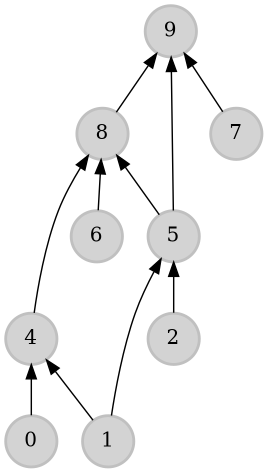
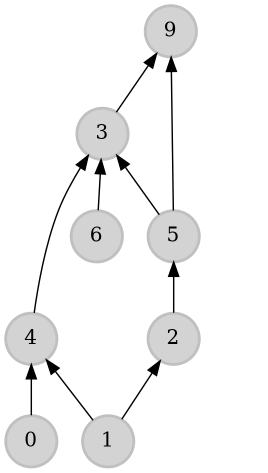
node "8": label "8" -> "3"
node "7": removed
edge "1" -> "5": now "1" -> "2"
